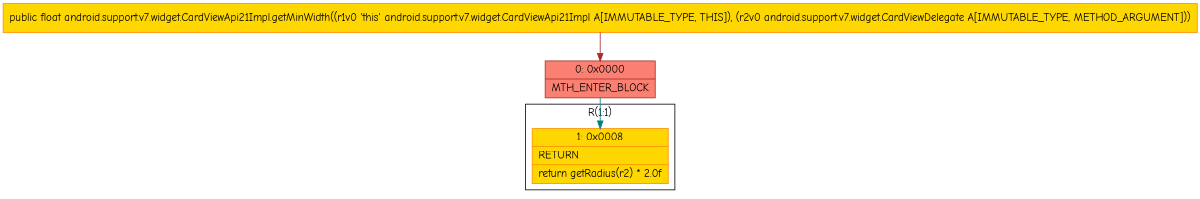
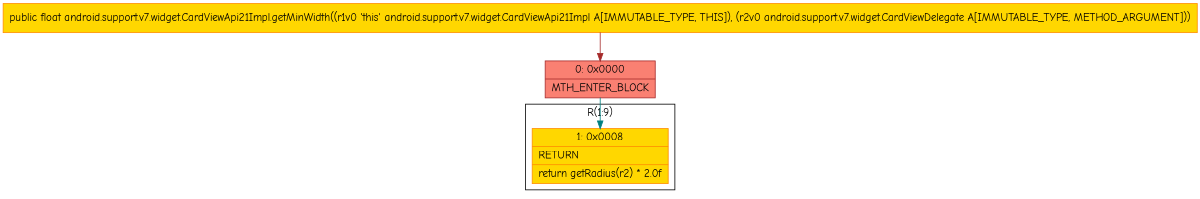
cluster "R(1:1)": label "R(1:1)" -> "R(1:9)"
